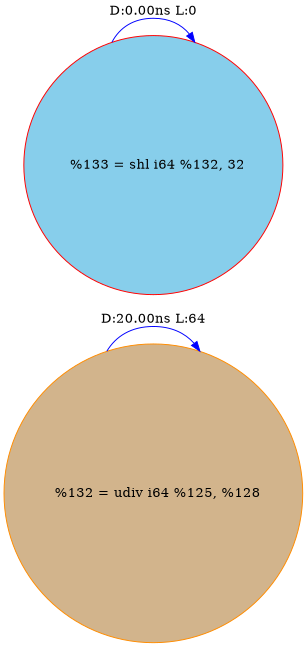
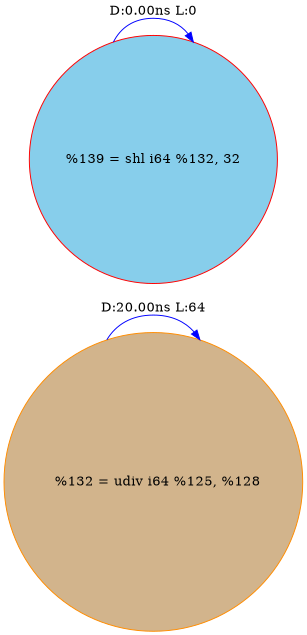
node "%133 = shl i64 %132, 32": label "%133 = shl i64 %132, 32" -> "%139 = shl i64 %132, 32"
